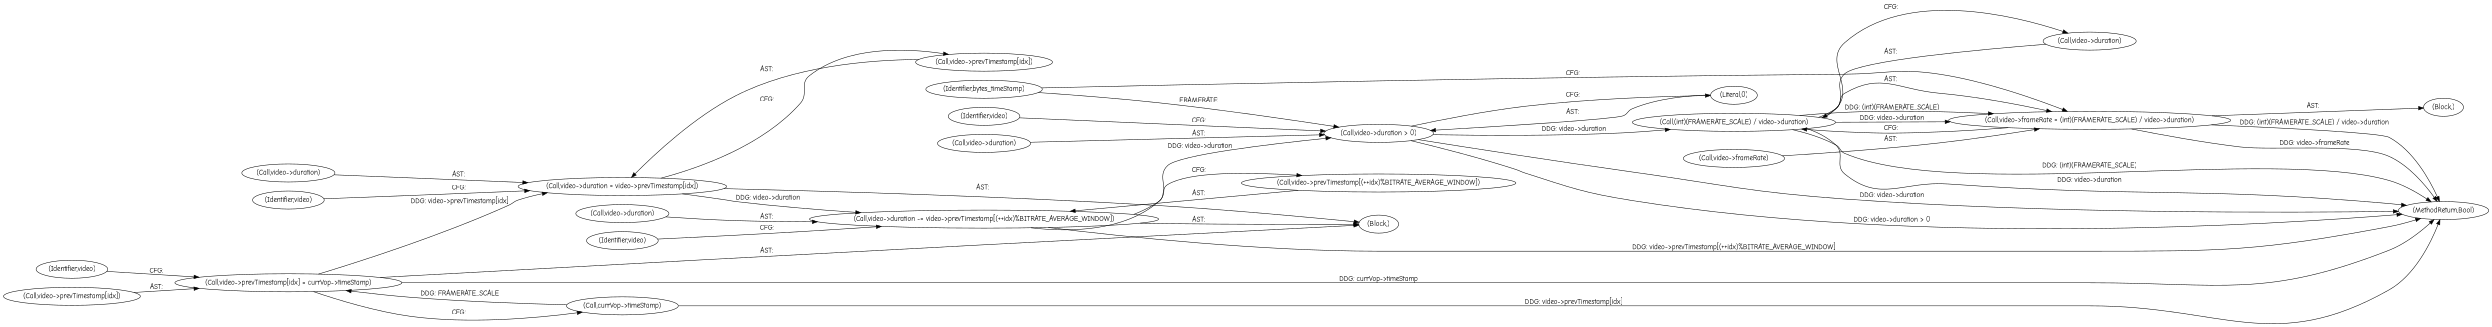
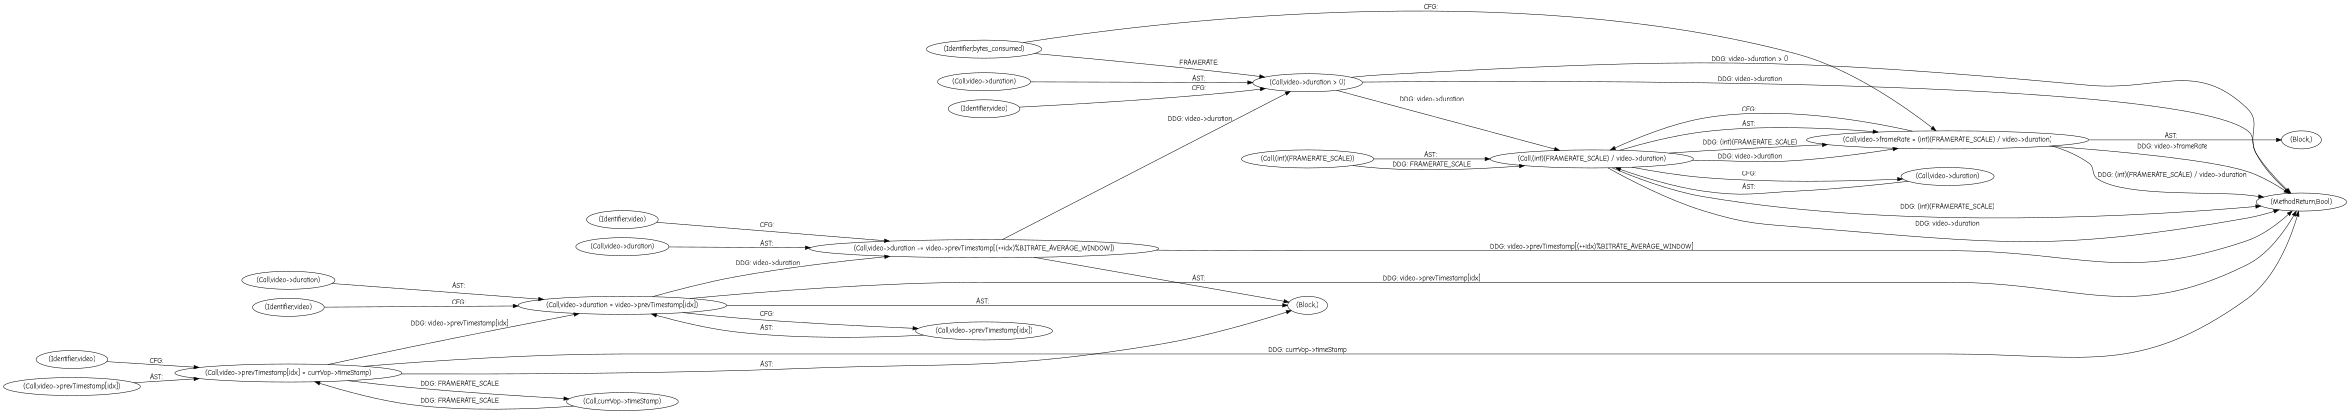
node "(Identifier,bytes_timeStamp)": label "(Identifier,bytes_timeStamp)" -> "(Identifier,bytes_consumed)"
node "(Literal,0)": removed
node "(Call,video->frameRate)": removed
node "(Call,(int)(FRAMERATE_SCALE))": added
node "(Call,video->prevTimestamp[(++idx)%BITRATE_AVERAGE_WINDOW])": removed
edge "(Call,currVop->timeStamp)" -> "(MethodReturn,Bool)": now "(Call,video->duration = video->prevTimestamp[idx])" -> "(MethodReturn,Bool)"
edge "(Call,video->prevTimestamp[idx] = currVop->timeStamp)" -> "(Call,currVop->timeStamp)": label "CFG: " -> "DDG: FRAMERATE_SCALE"
